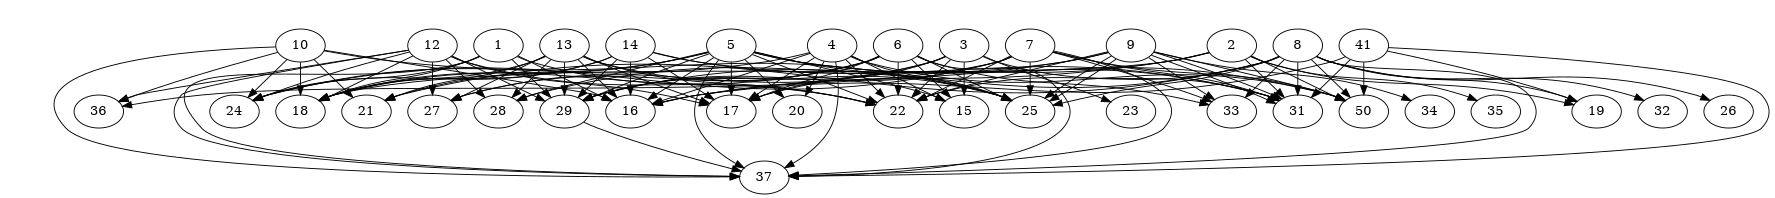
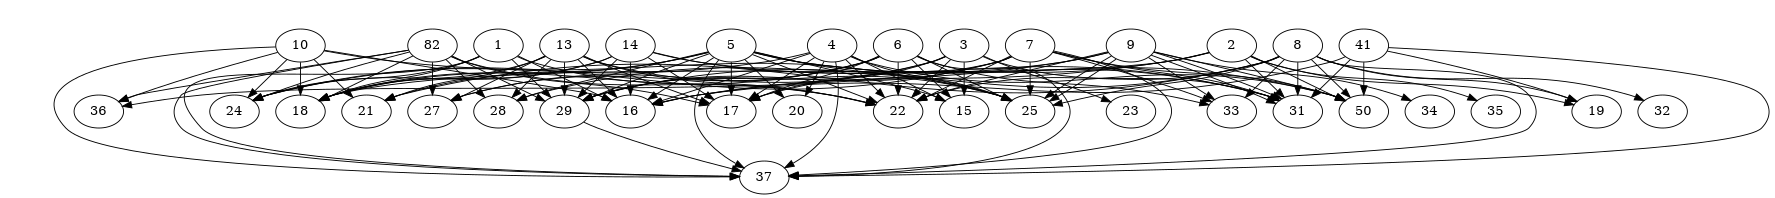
node "12": label "12" -> "82"
node "26": removed
